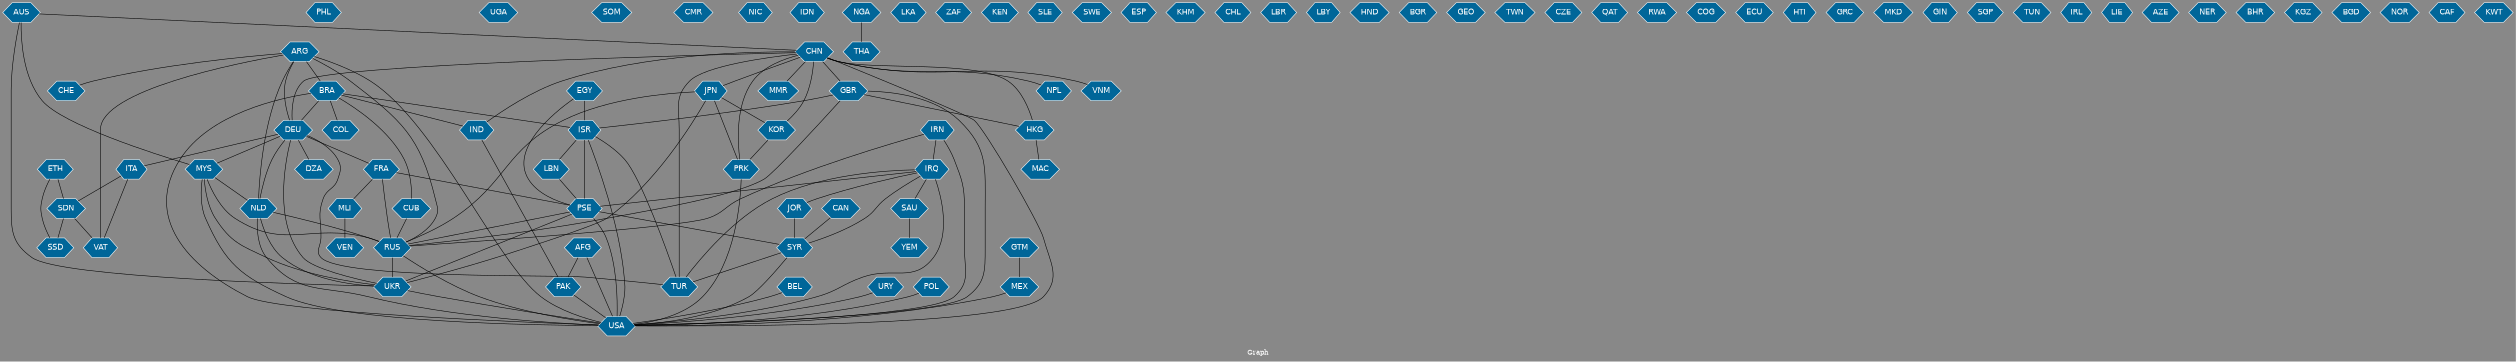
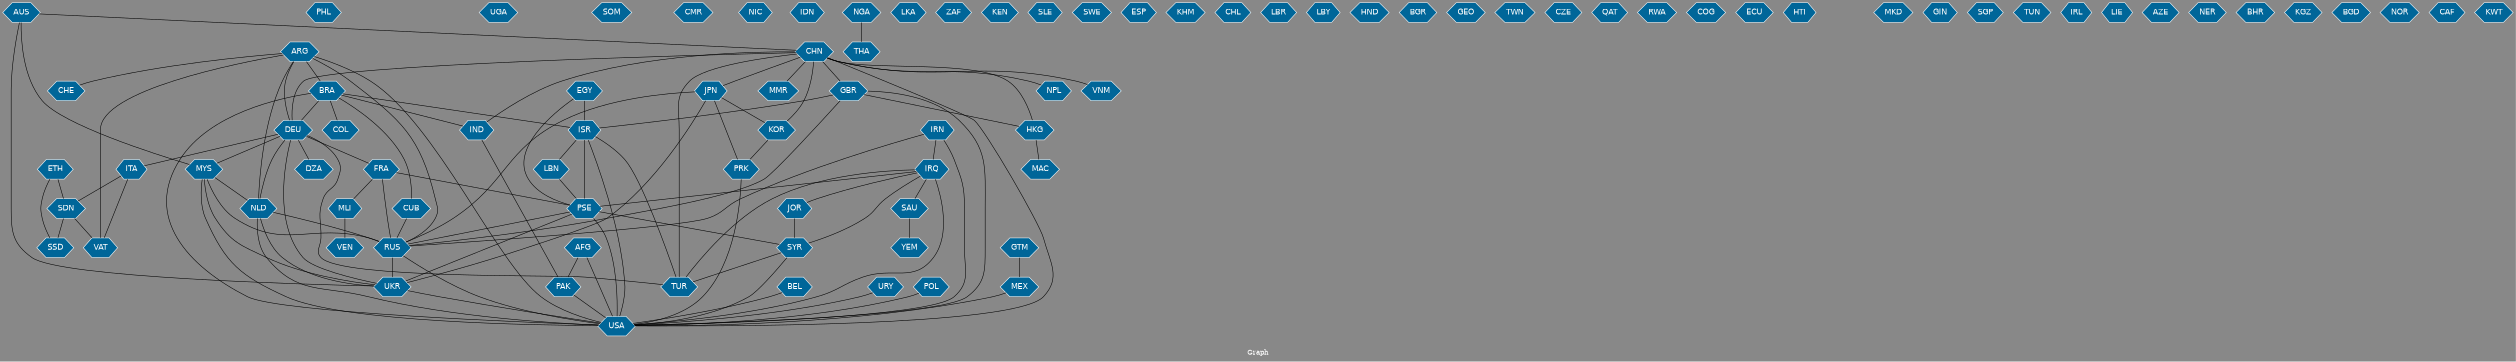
node "GRC": removed
edge "CHN" -- "PRK": removed
node "CAN": removed
